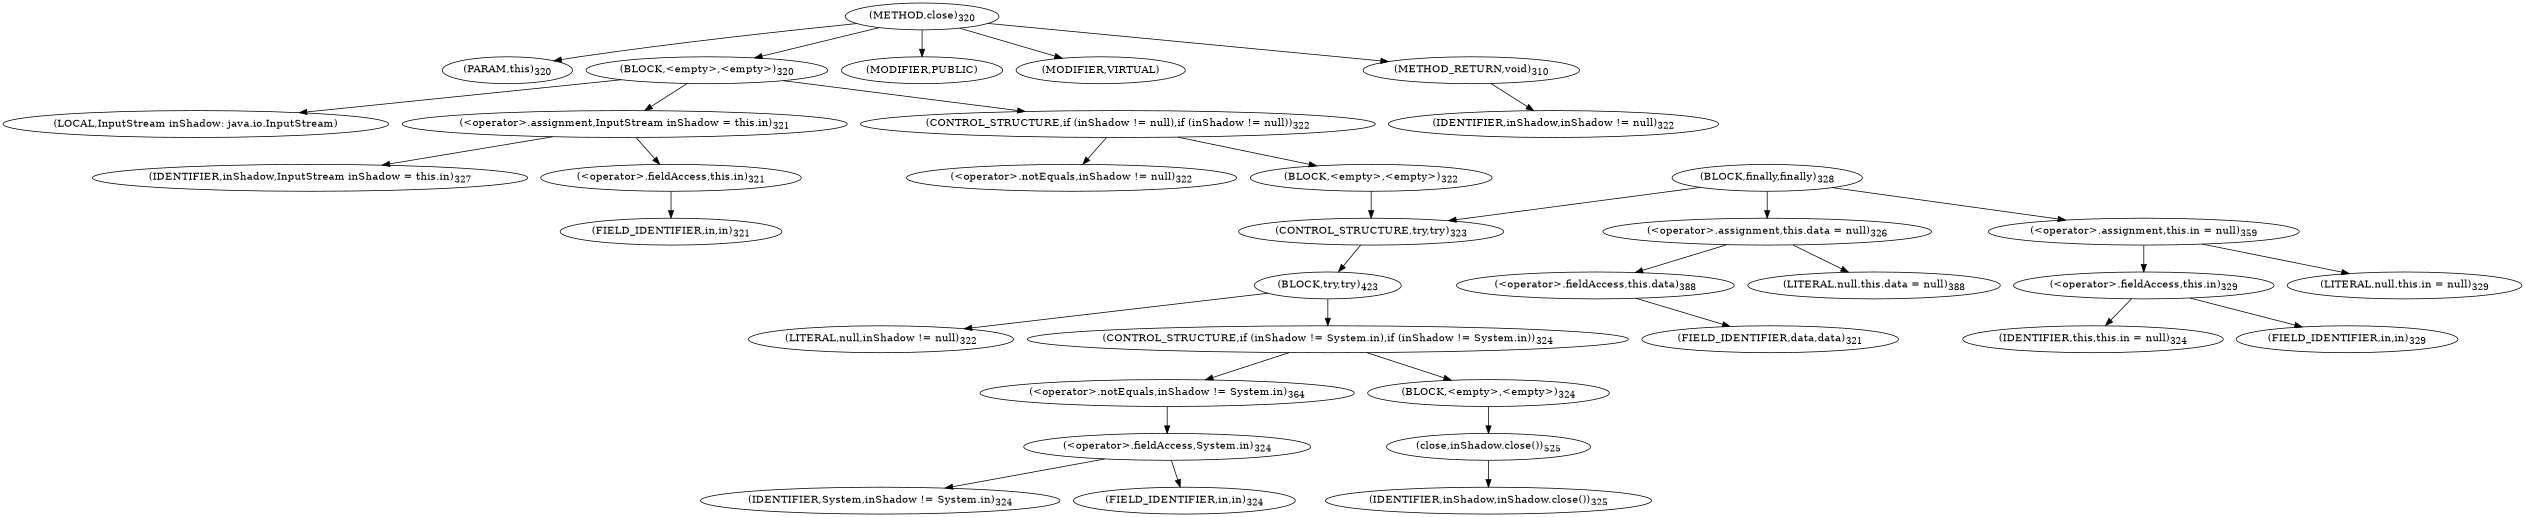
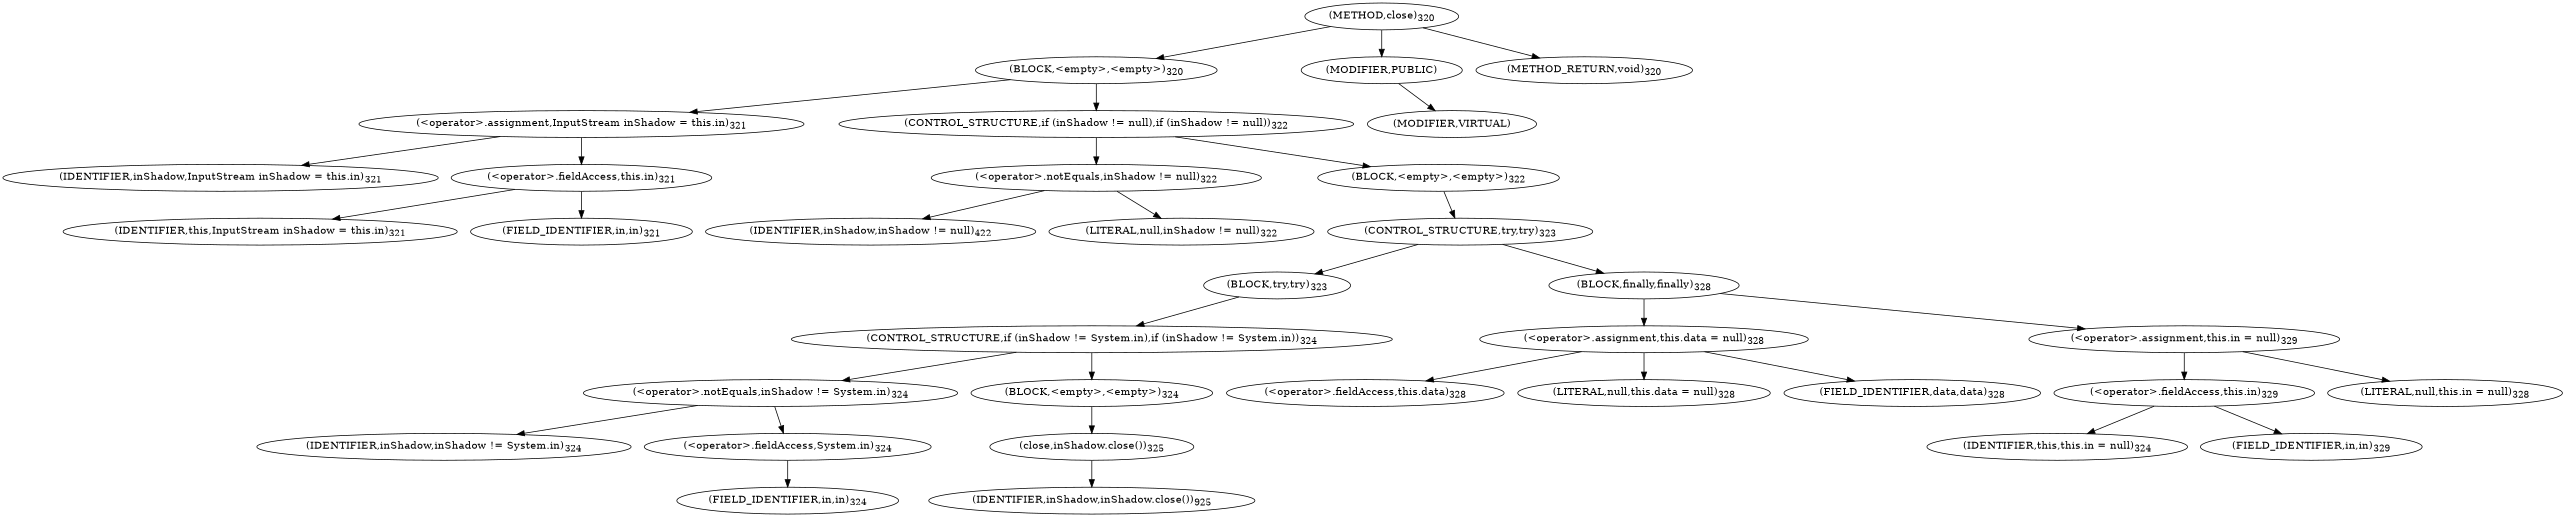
edge "(METHOD,close)" -> "(MODIFIER,VIRTUAL)": now "(MODIFIER,PUBLIC)" -> "(MODIFIER,VIRTUAL)"
node "(METHOD_RETURN,void)": text "310" -> "320"
node "(PARAM,this)": removed
edge "(METHOD_RETURN,void)" -> "(IDENTIFIER,inShadow,inShadow != null)": now "(<operator>.notEquals,inShadow != null)" -> "(IDENTIFIER,inShadow,inShadow != null)"
node "(IDENTIFIER,inShadow,inShadow != null)": text "322" -> "422"
node "(LOCAL,InputStream inShadow: java.io.InputStream)": removed
node "(IDENTIFIER,inShadow,InputStream inShadow = this.in)": text "327" -> "321"
edge "(BLOCK,finally,finally)" -> "(CONTROL_STRUCTURE,try,try)": reversed
node "(<operator>.assignment,this.data = null)": text "326" -> "328"
node "(<operator>.assignment,this.in = null)": text "359" -> "329"
node "(IDENTIFIER,this,InputStream inShadow = this.in)": added
node "(BLOCK,try,try)": text "423" -> "323"
node "(<operator>.fieldAccess,this.data)": text "388" -> "328"
node "(LITERAL,null,this.data = null)": text "388" -> "328"
node "(LITERAL,null,this.in = null)": text "329" -> "328"
edge "(BLOCK,try,try)" -> "(LITERAL,null,inShadow != null)": now "(<operator>.notEquals,inShadow != null)" -> "(LITERAL,null,inShadow != null)"
edge "(<operator>.fieldAccess,this.data)" -> "(FIELD_IDENTIFIER,data,data)": now "(<operator>.assignment,this.data = null)" -> "(FIELD_IDENTIFIER,data,data)"
node "(FIELD_IDENTIFIER,data,data)": text "321" -> "328"
node "(<operator>.notEquals,inShadow != System.in)": text "364" -> "324"
node "(close,inShadow.close())": text "525" -> "325"
node "(IDENTIFIER,inShadow,inShadow != System.in)": added
node "(IDENTIFIER,inShadow,inShadow.close())": text "325" -> "925"
node "(IDENTIFIER,System,inShadow != System.in)": removed
